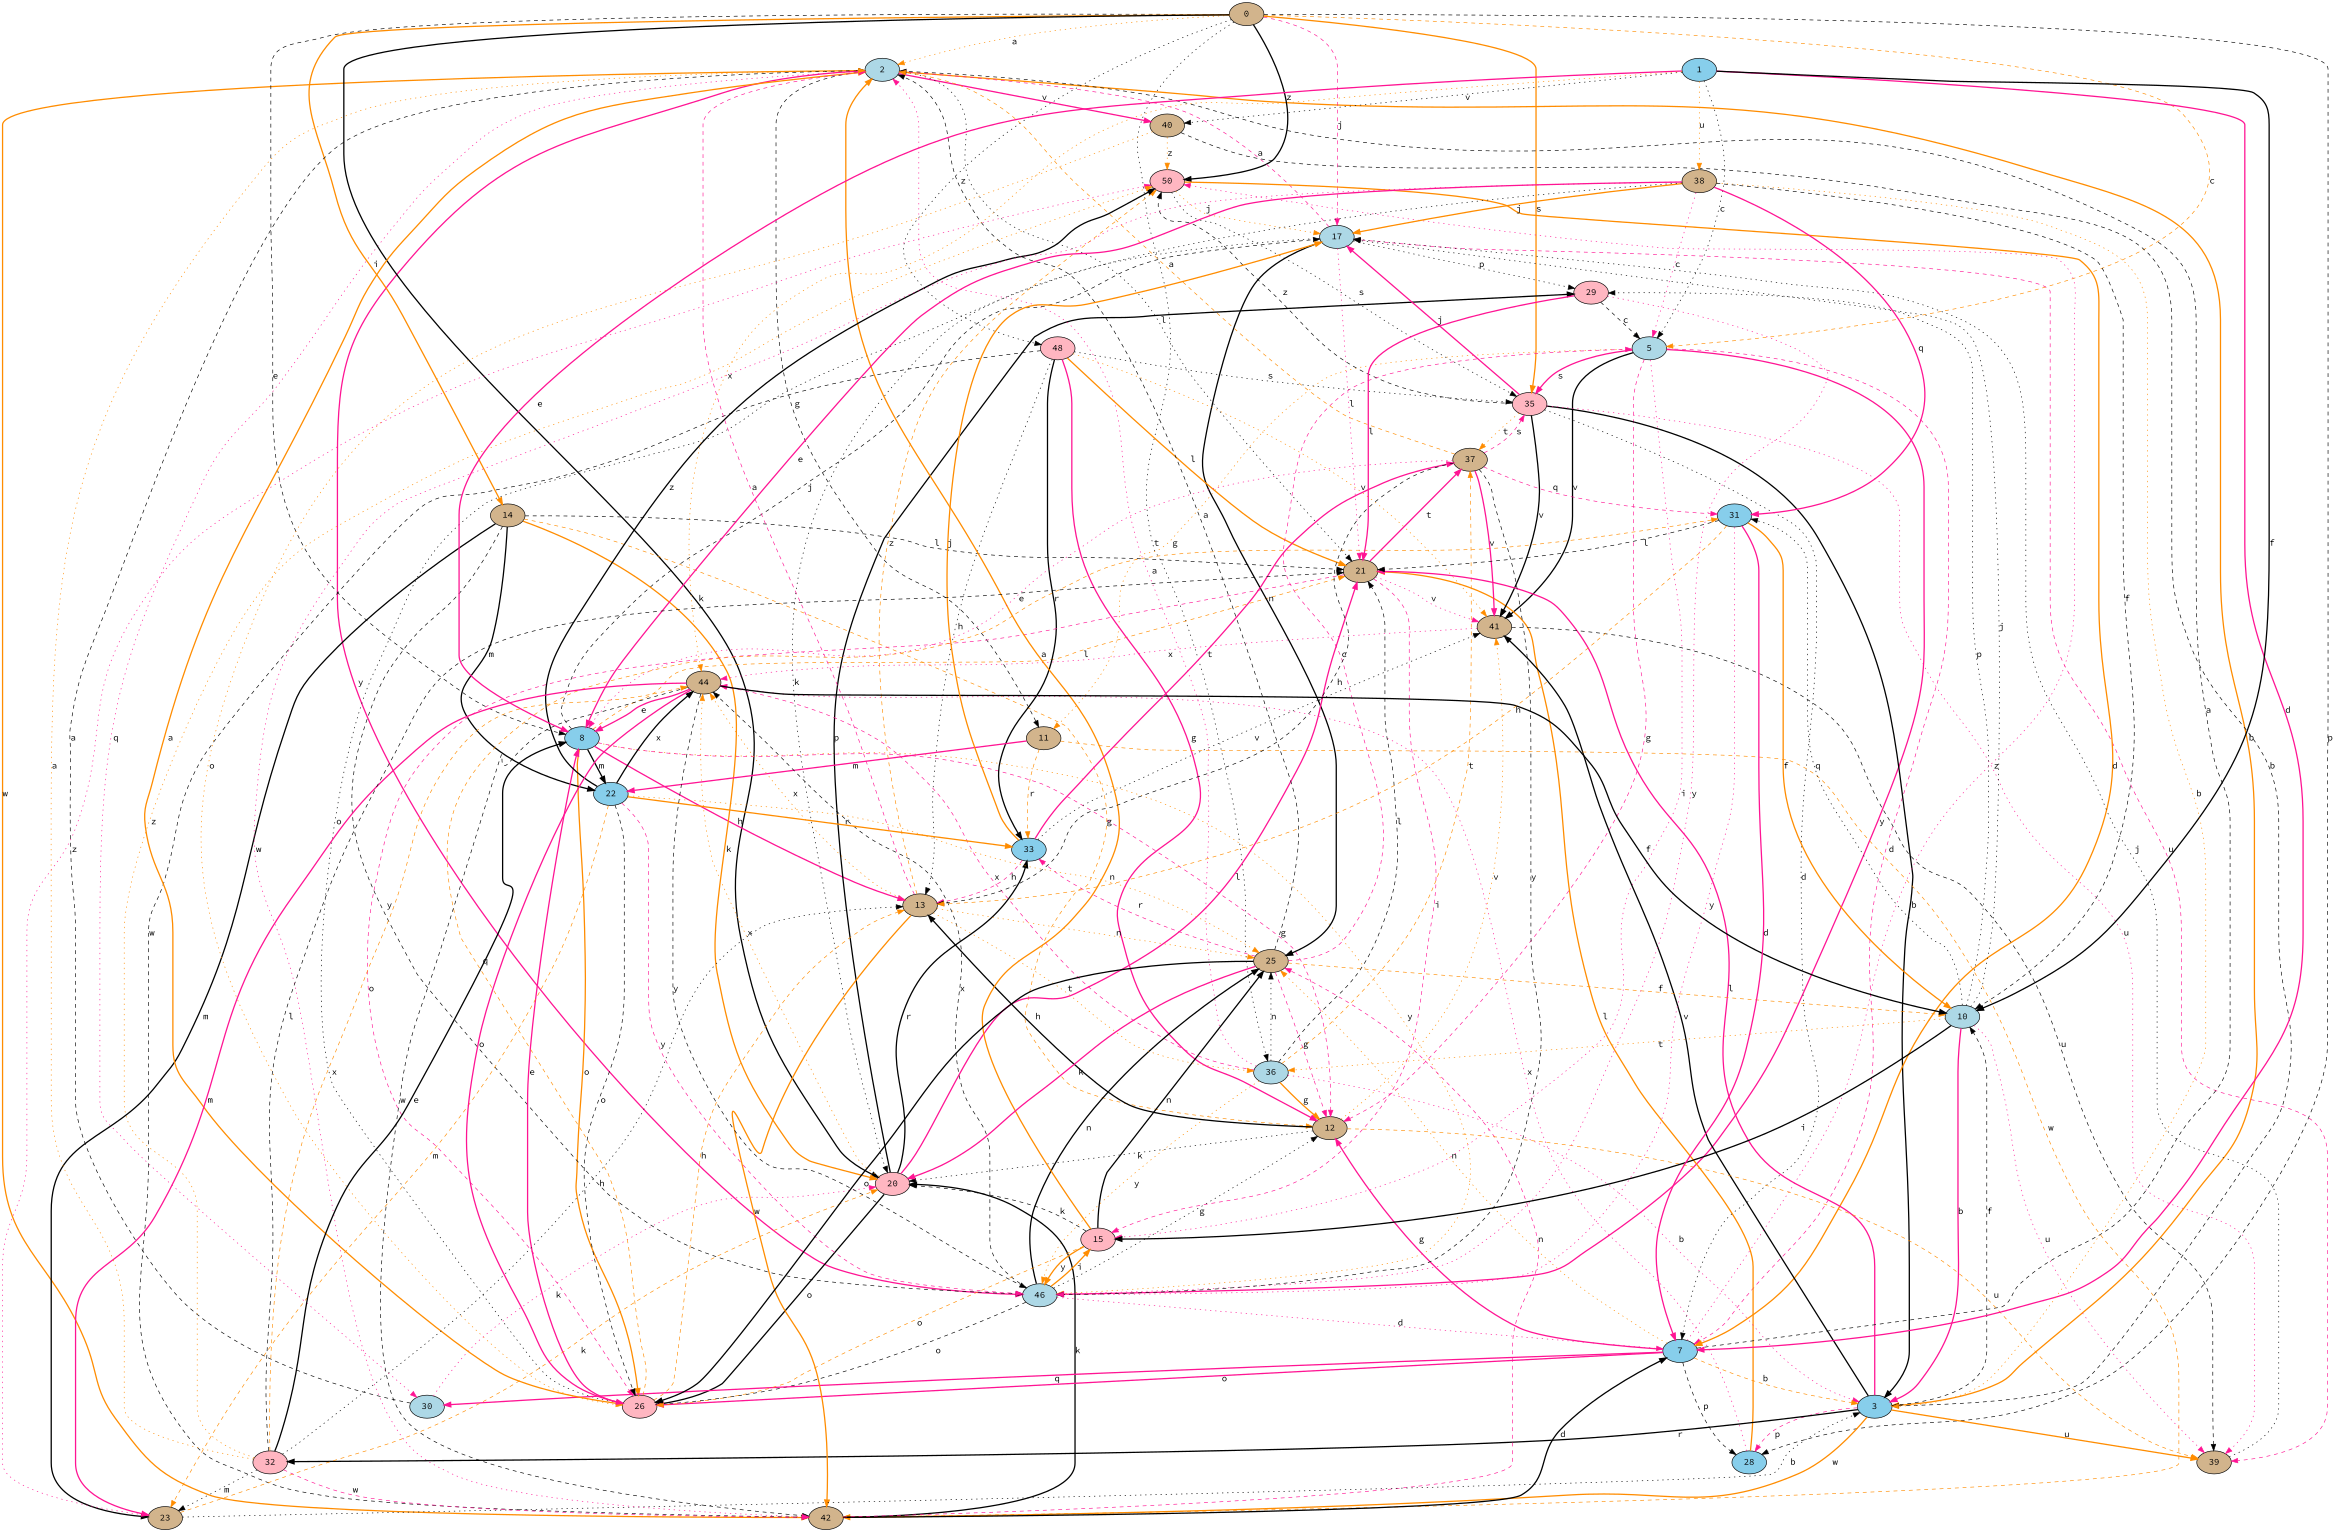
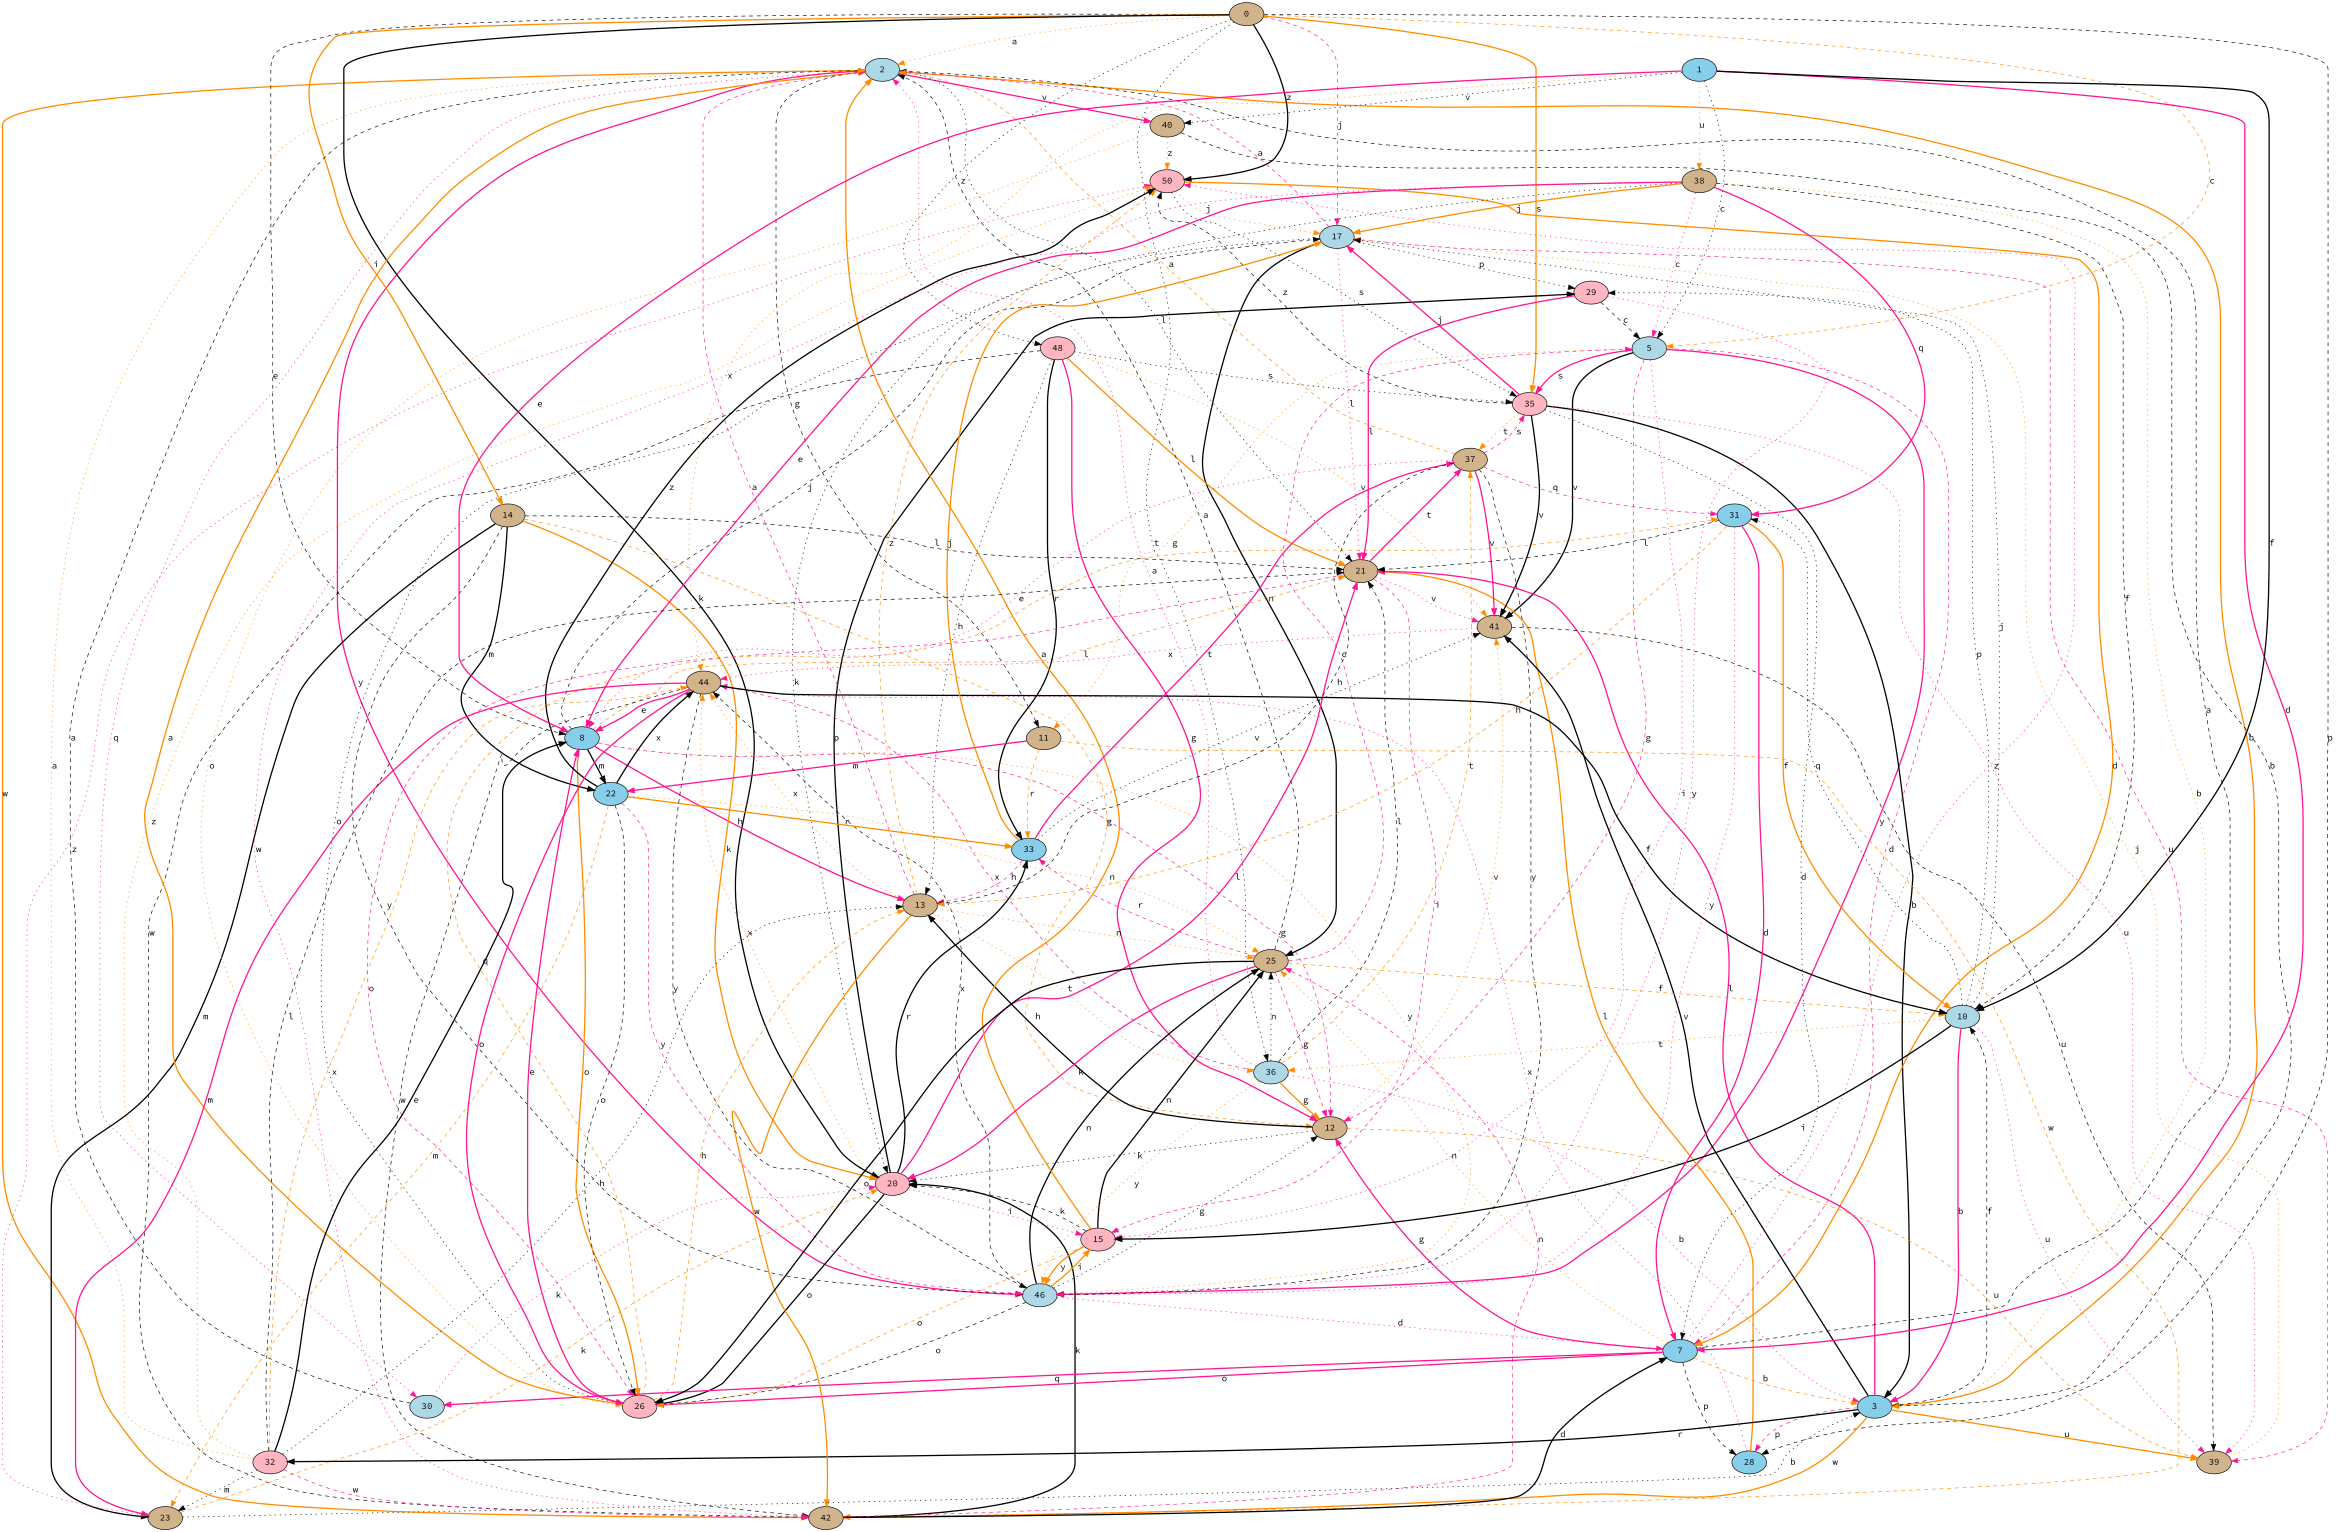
edge "39" -> "17": color black -> darkorange
edge "20" -> "15": added, label "i"
